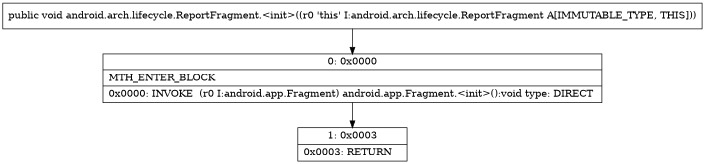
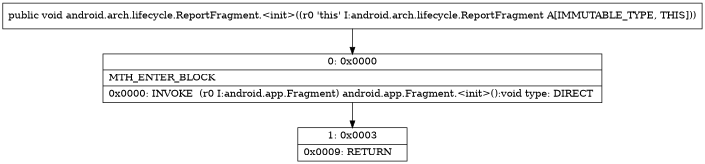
node "1: 0x0003": text "0x0003: RETURN" -> "0x0009: RETURN"
